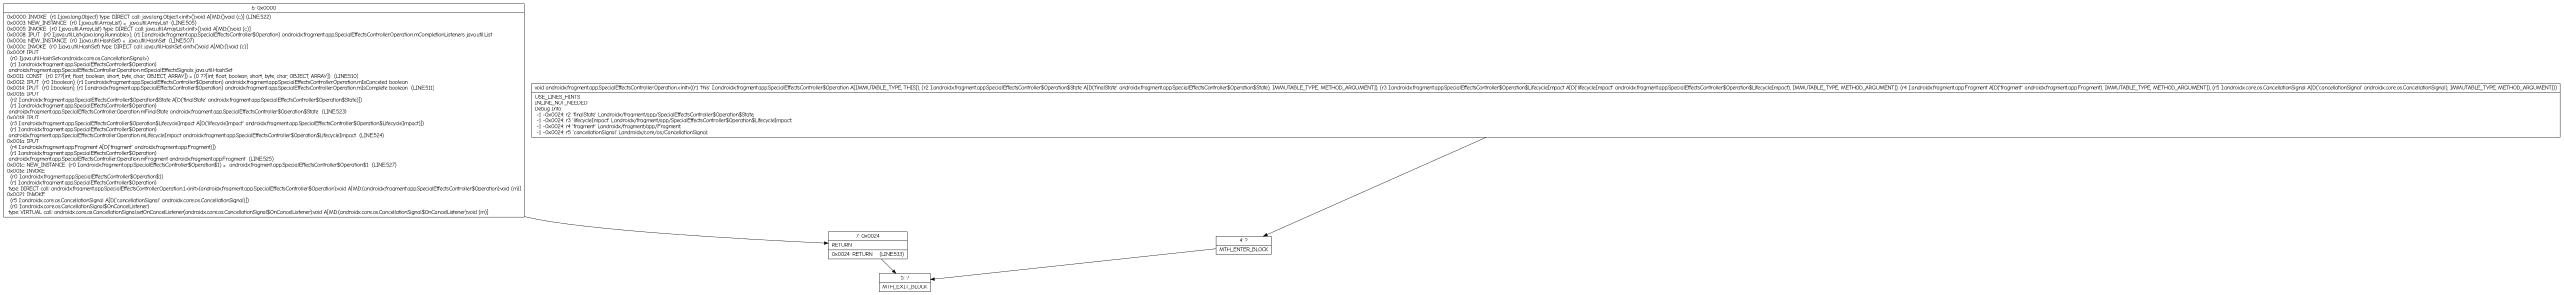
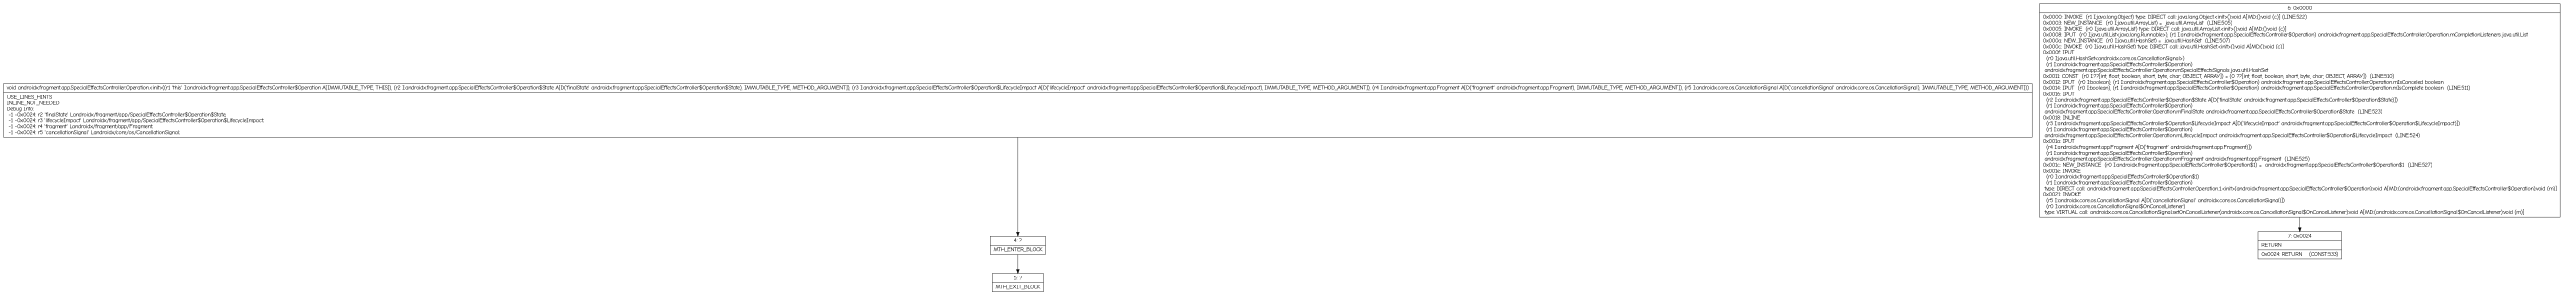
node "6: 0x0000": text "0x0018: IPUT" -> "0x0018: INLINE"
node "7: 0x0024": text "0x0024: RETURN    (LINE:533)" -> "0x0024: RETURN    (CONST:533)"
edge "7: 0x0024" -> "5: ?": removed
